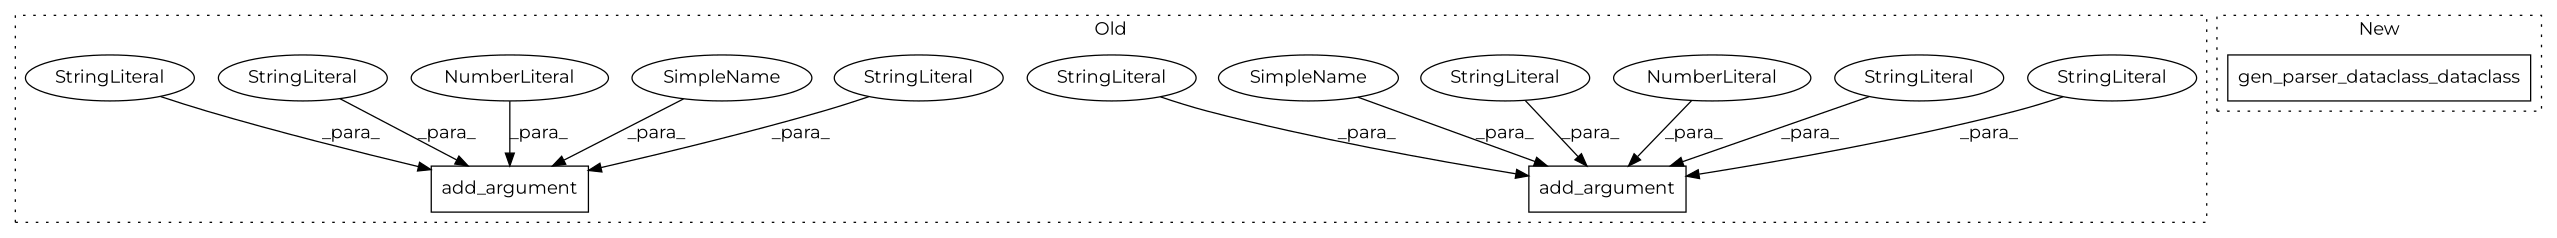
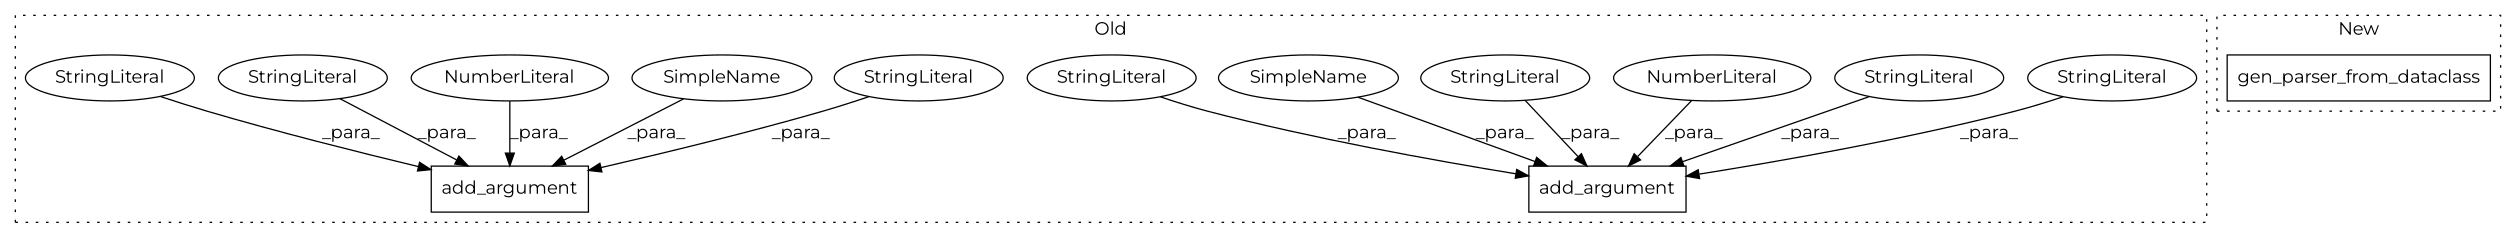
node "gen_parser_dataclass_dataclass": label "gen_parser_dataclass_dataclass" -> "gen_parser_from_dataclass"
